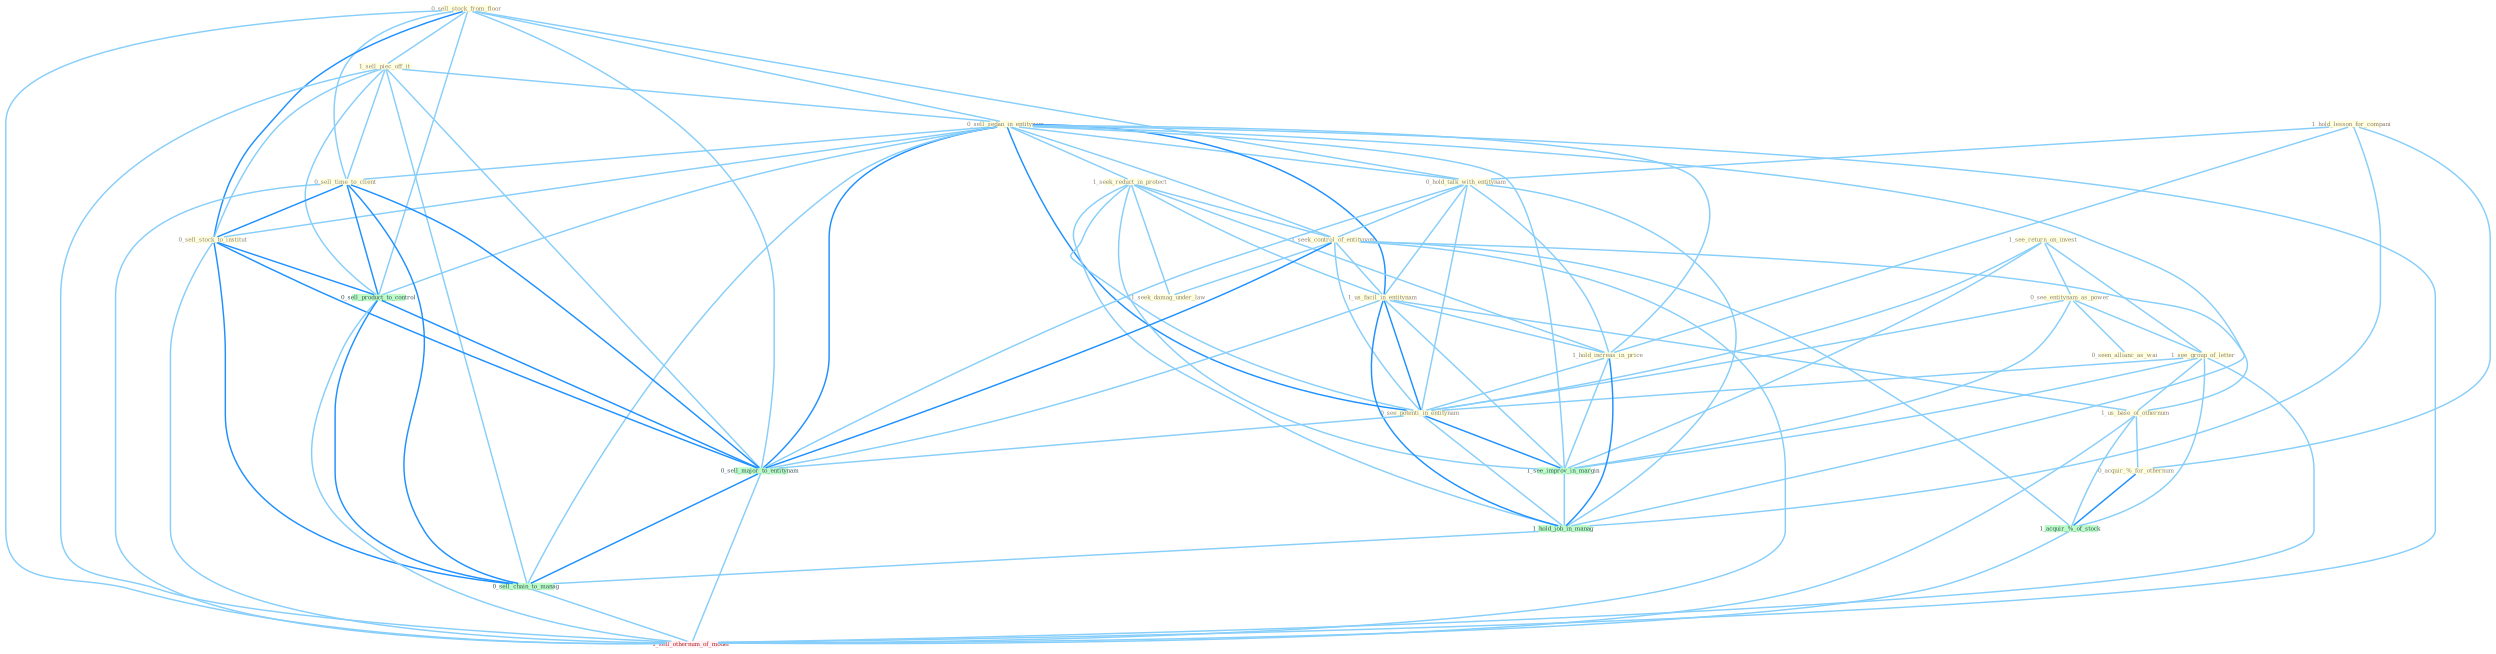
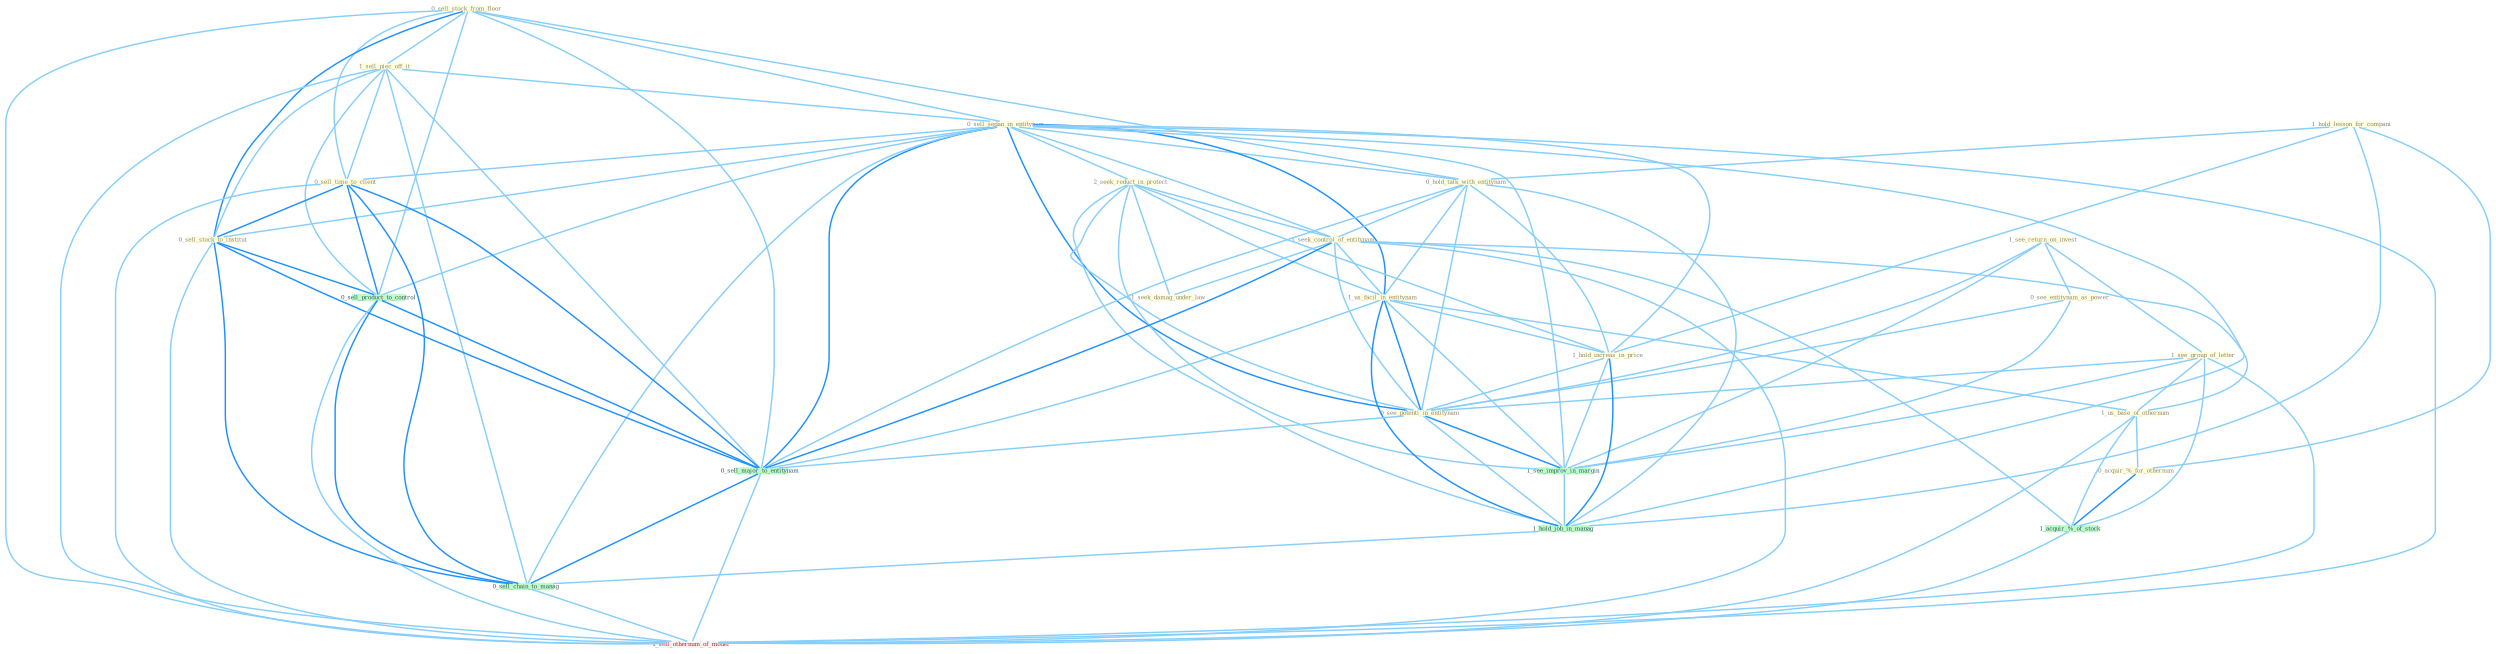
node "1_seek_reduct_in_protect": label "1_seek_reduct_in_protect" -> "2_seek_reduct_in_protect"
edge "0_see_entitynam_as_power" -- "1_see_group_of_letter": removed
node "0_seen_allianc_as_wai": removed
